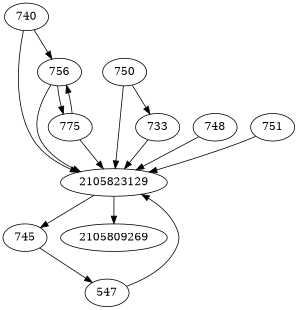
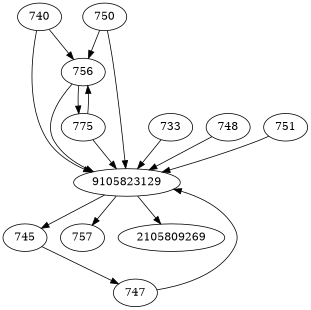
edge "750" -> "733": now "750" -> "756"
node "2105823129": label "2105823129" -> "9105823129"
node "757": added
node "547": label "547" -> "747"
